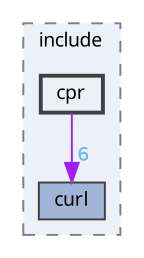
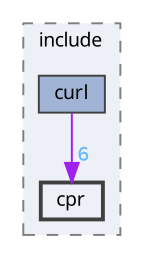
edge "cpr" -> "curl": reversed
